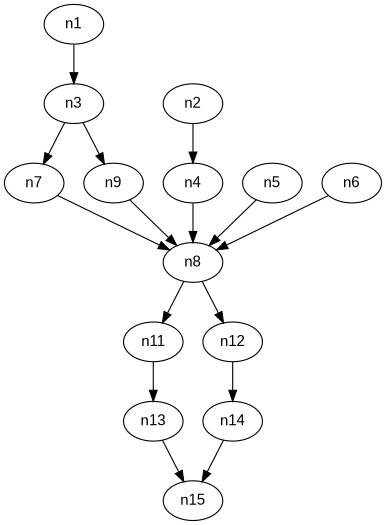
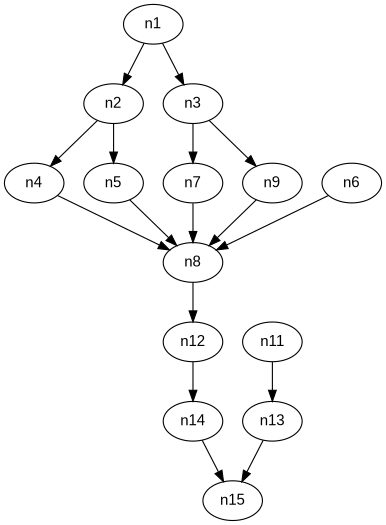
edge "n1" -> "n2": added
edge "n2" -> "n5": added
edge "n8" -> "n11": removed
